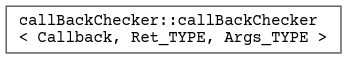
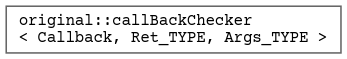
node "callBackChecker::callBackChecker < Callback, Ret_TYPE, Args_TYPE >": label "callBackChecker::callBackChecker < Callback, Ret_TYPE, Args_TYPE >" -> "original::callBackChecker < Callback, Ret_TYPE, Args_TYPE >"
